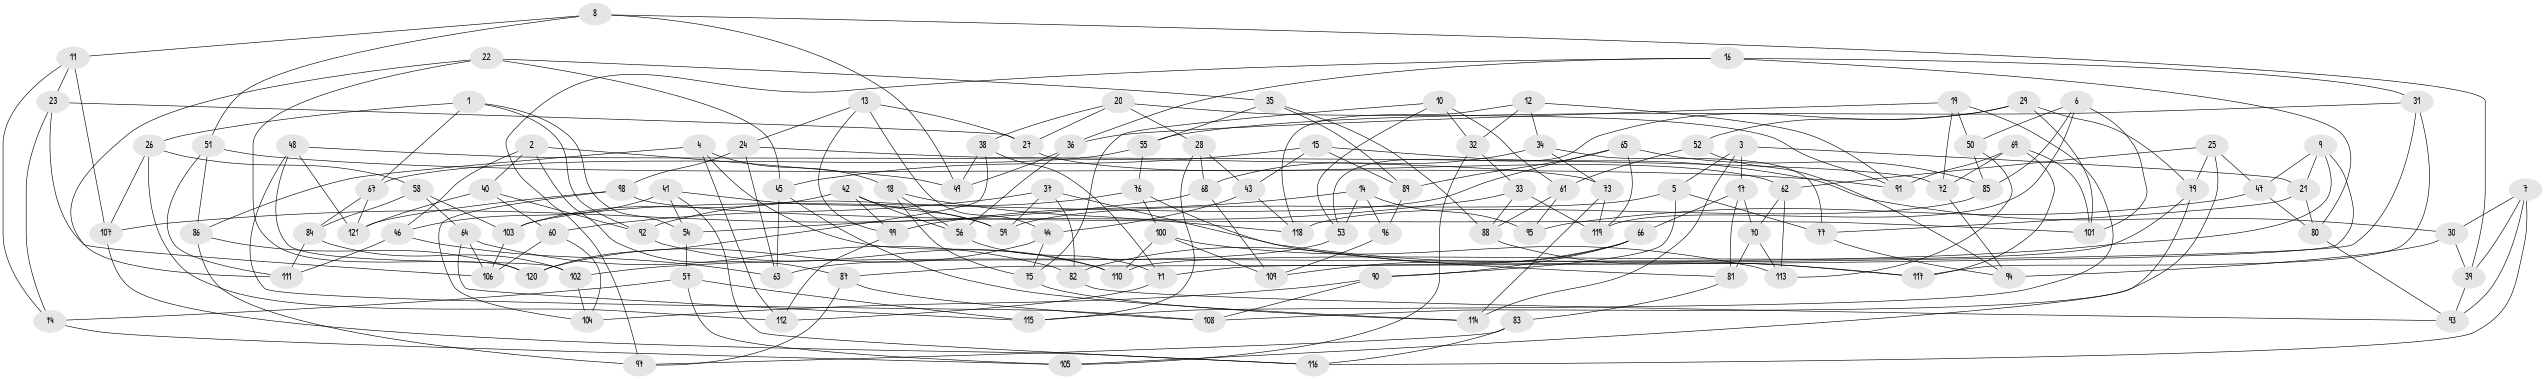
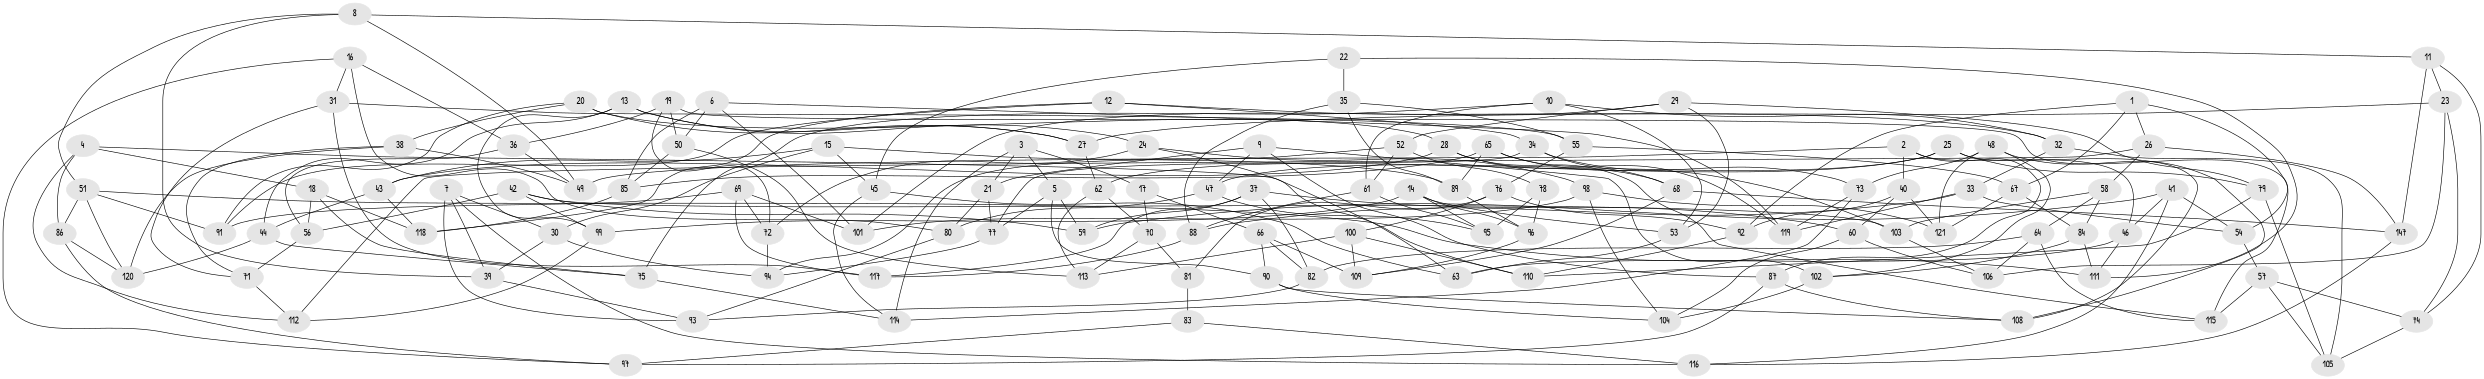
node "78": added
edge "22" -- "120": now "51" -- "120"
edge "17" -- "81": removed
node "107": label "107" -> "147"
